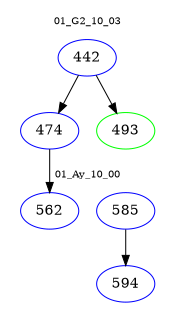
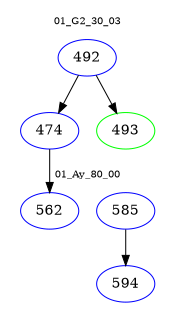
cluster "01_G2_10_03": label "01_G2_10_03" -> "01_G2_30_03"
node "442": label "442" -> "492"
cluster "01_Ay_10_00": label "01_Ay_10_00" -> "01_Ay_80_00"
